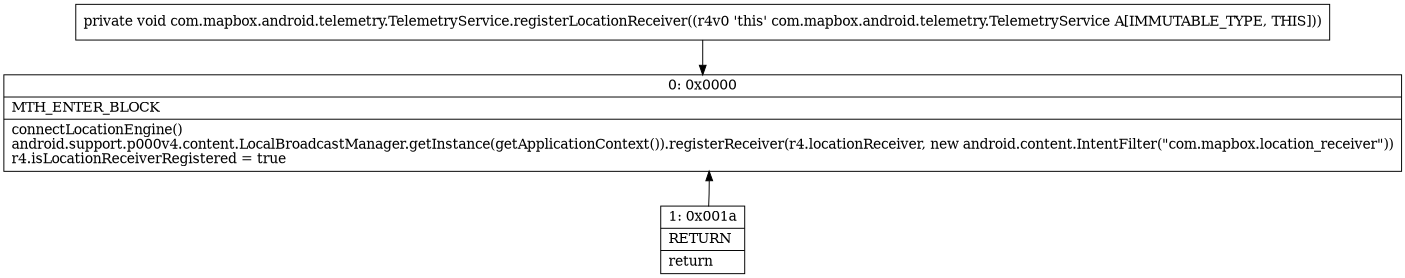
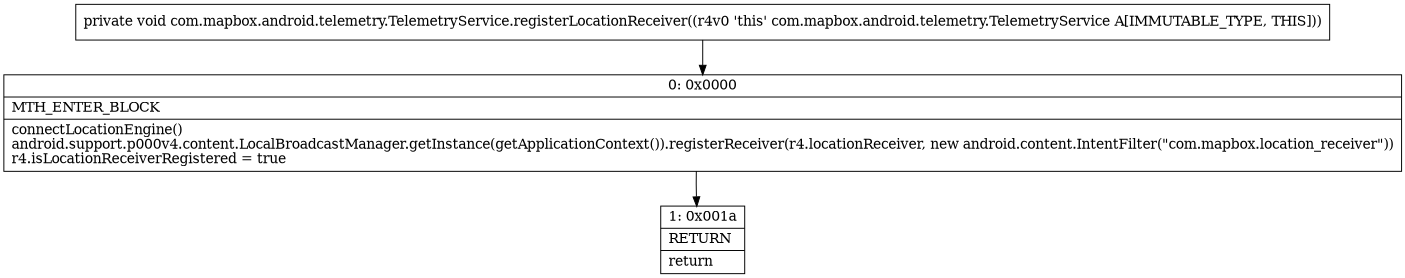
edge "1: 0x001a" -> "0: 0x0000": reversed
